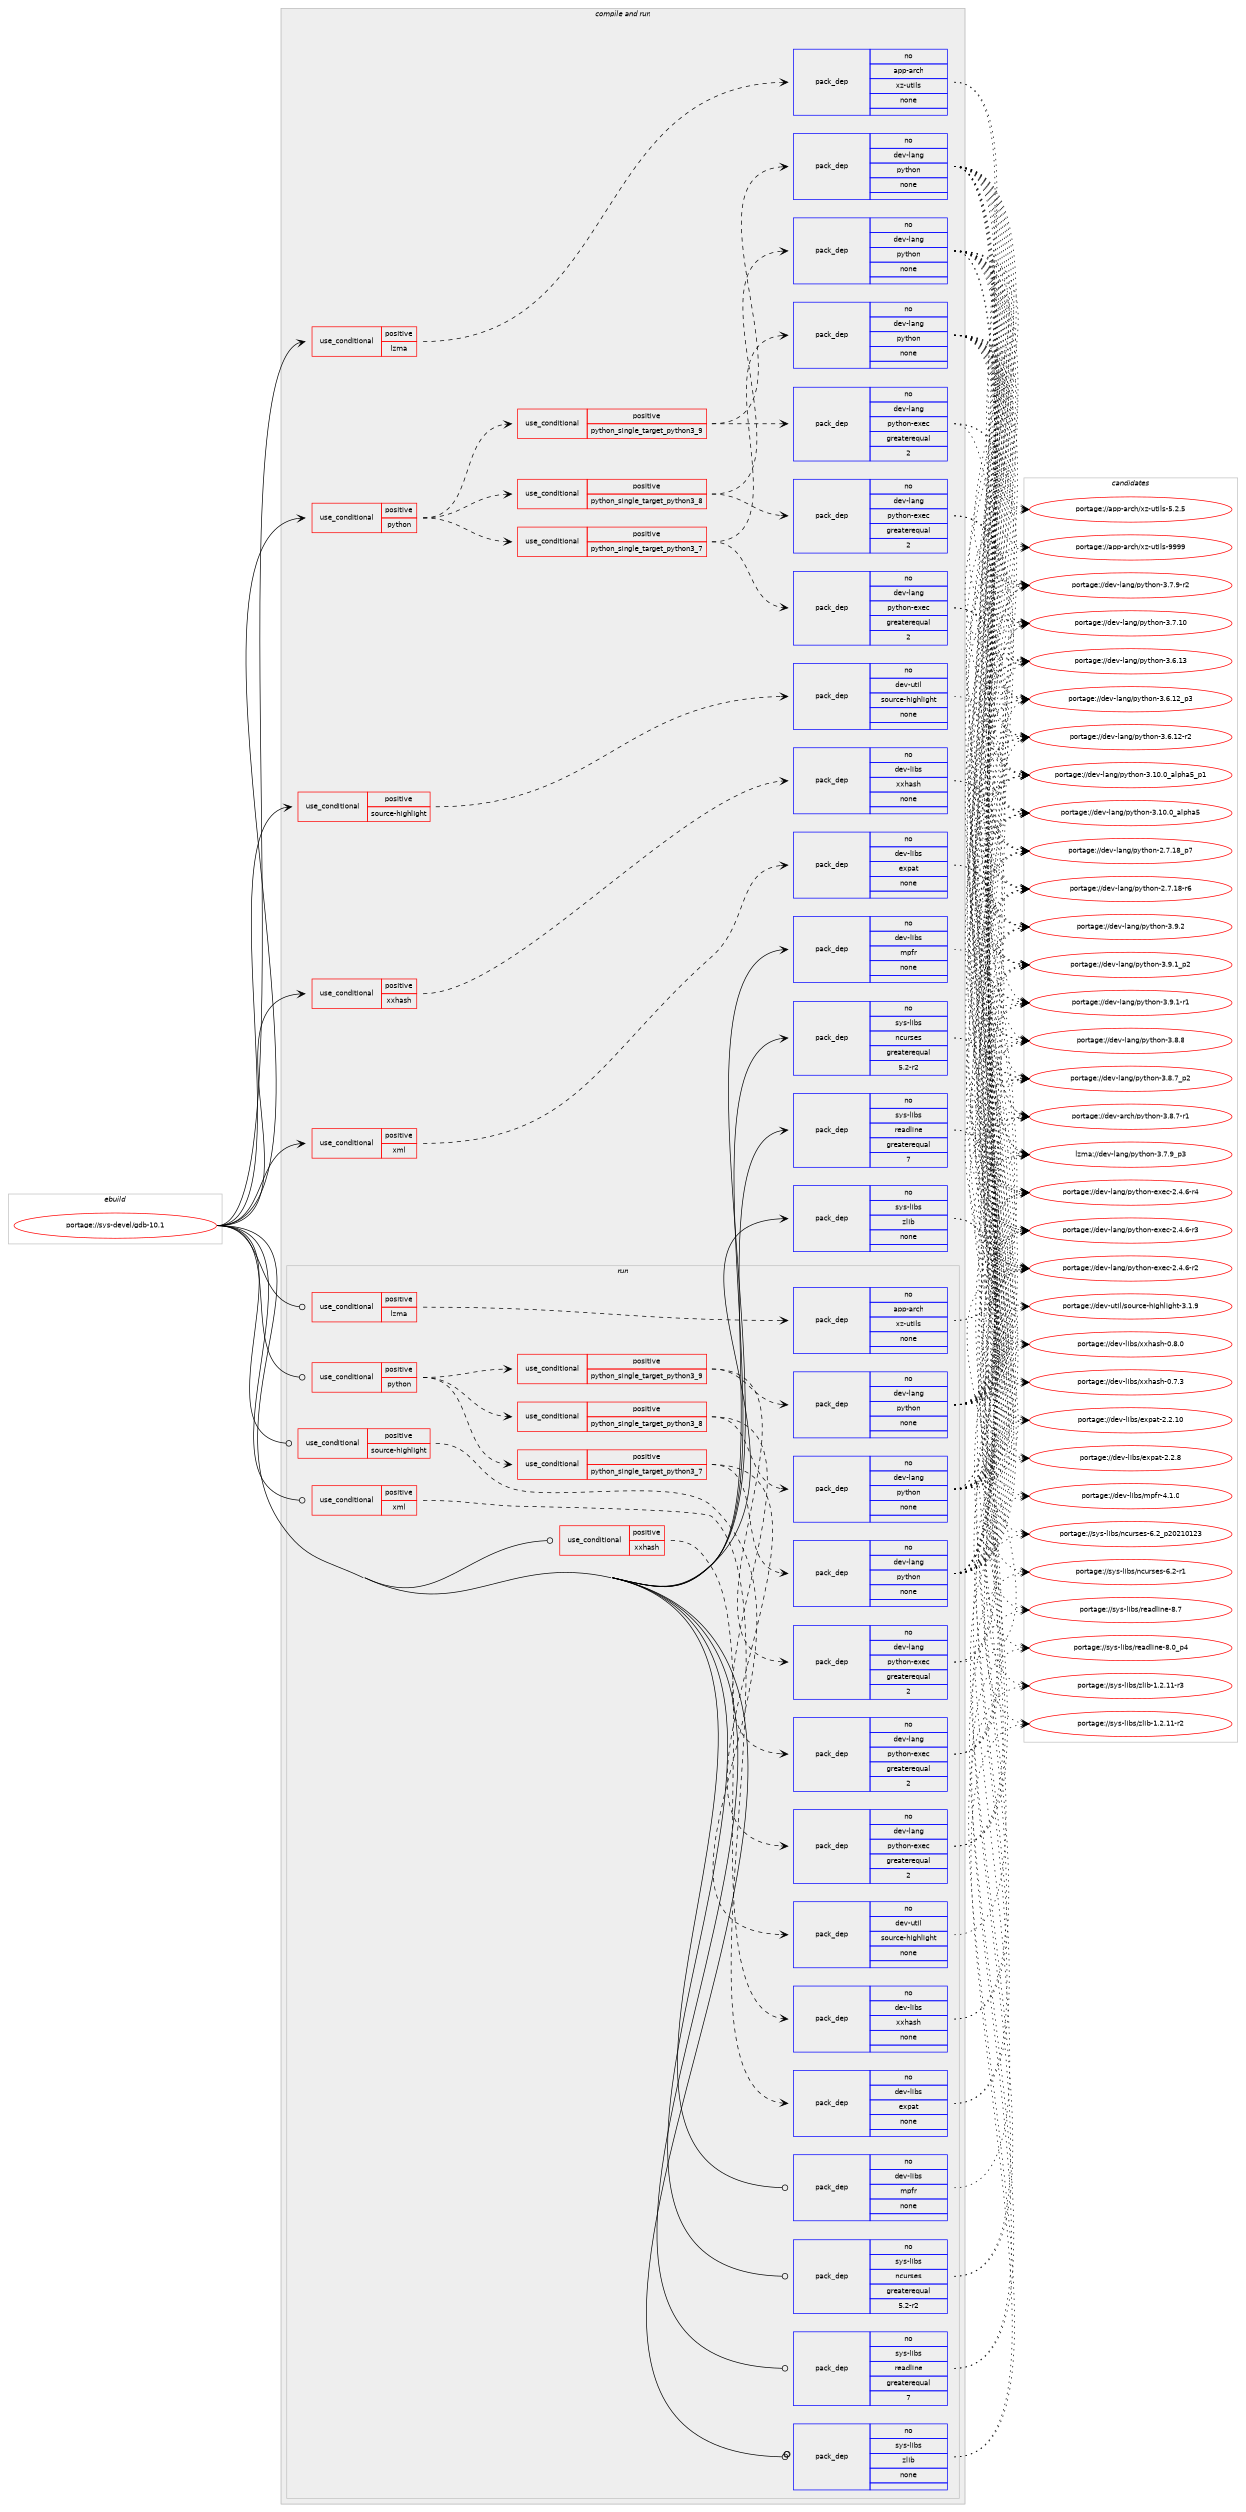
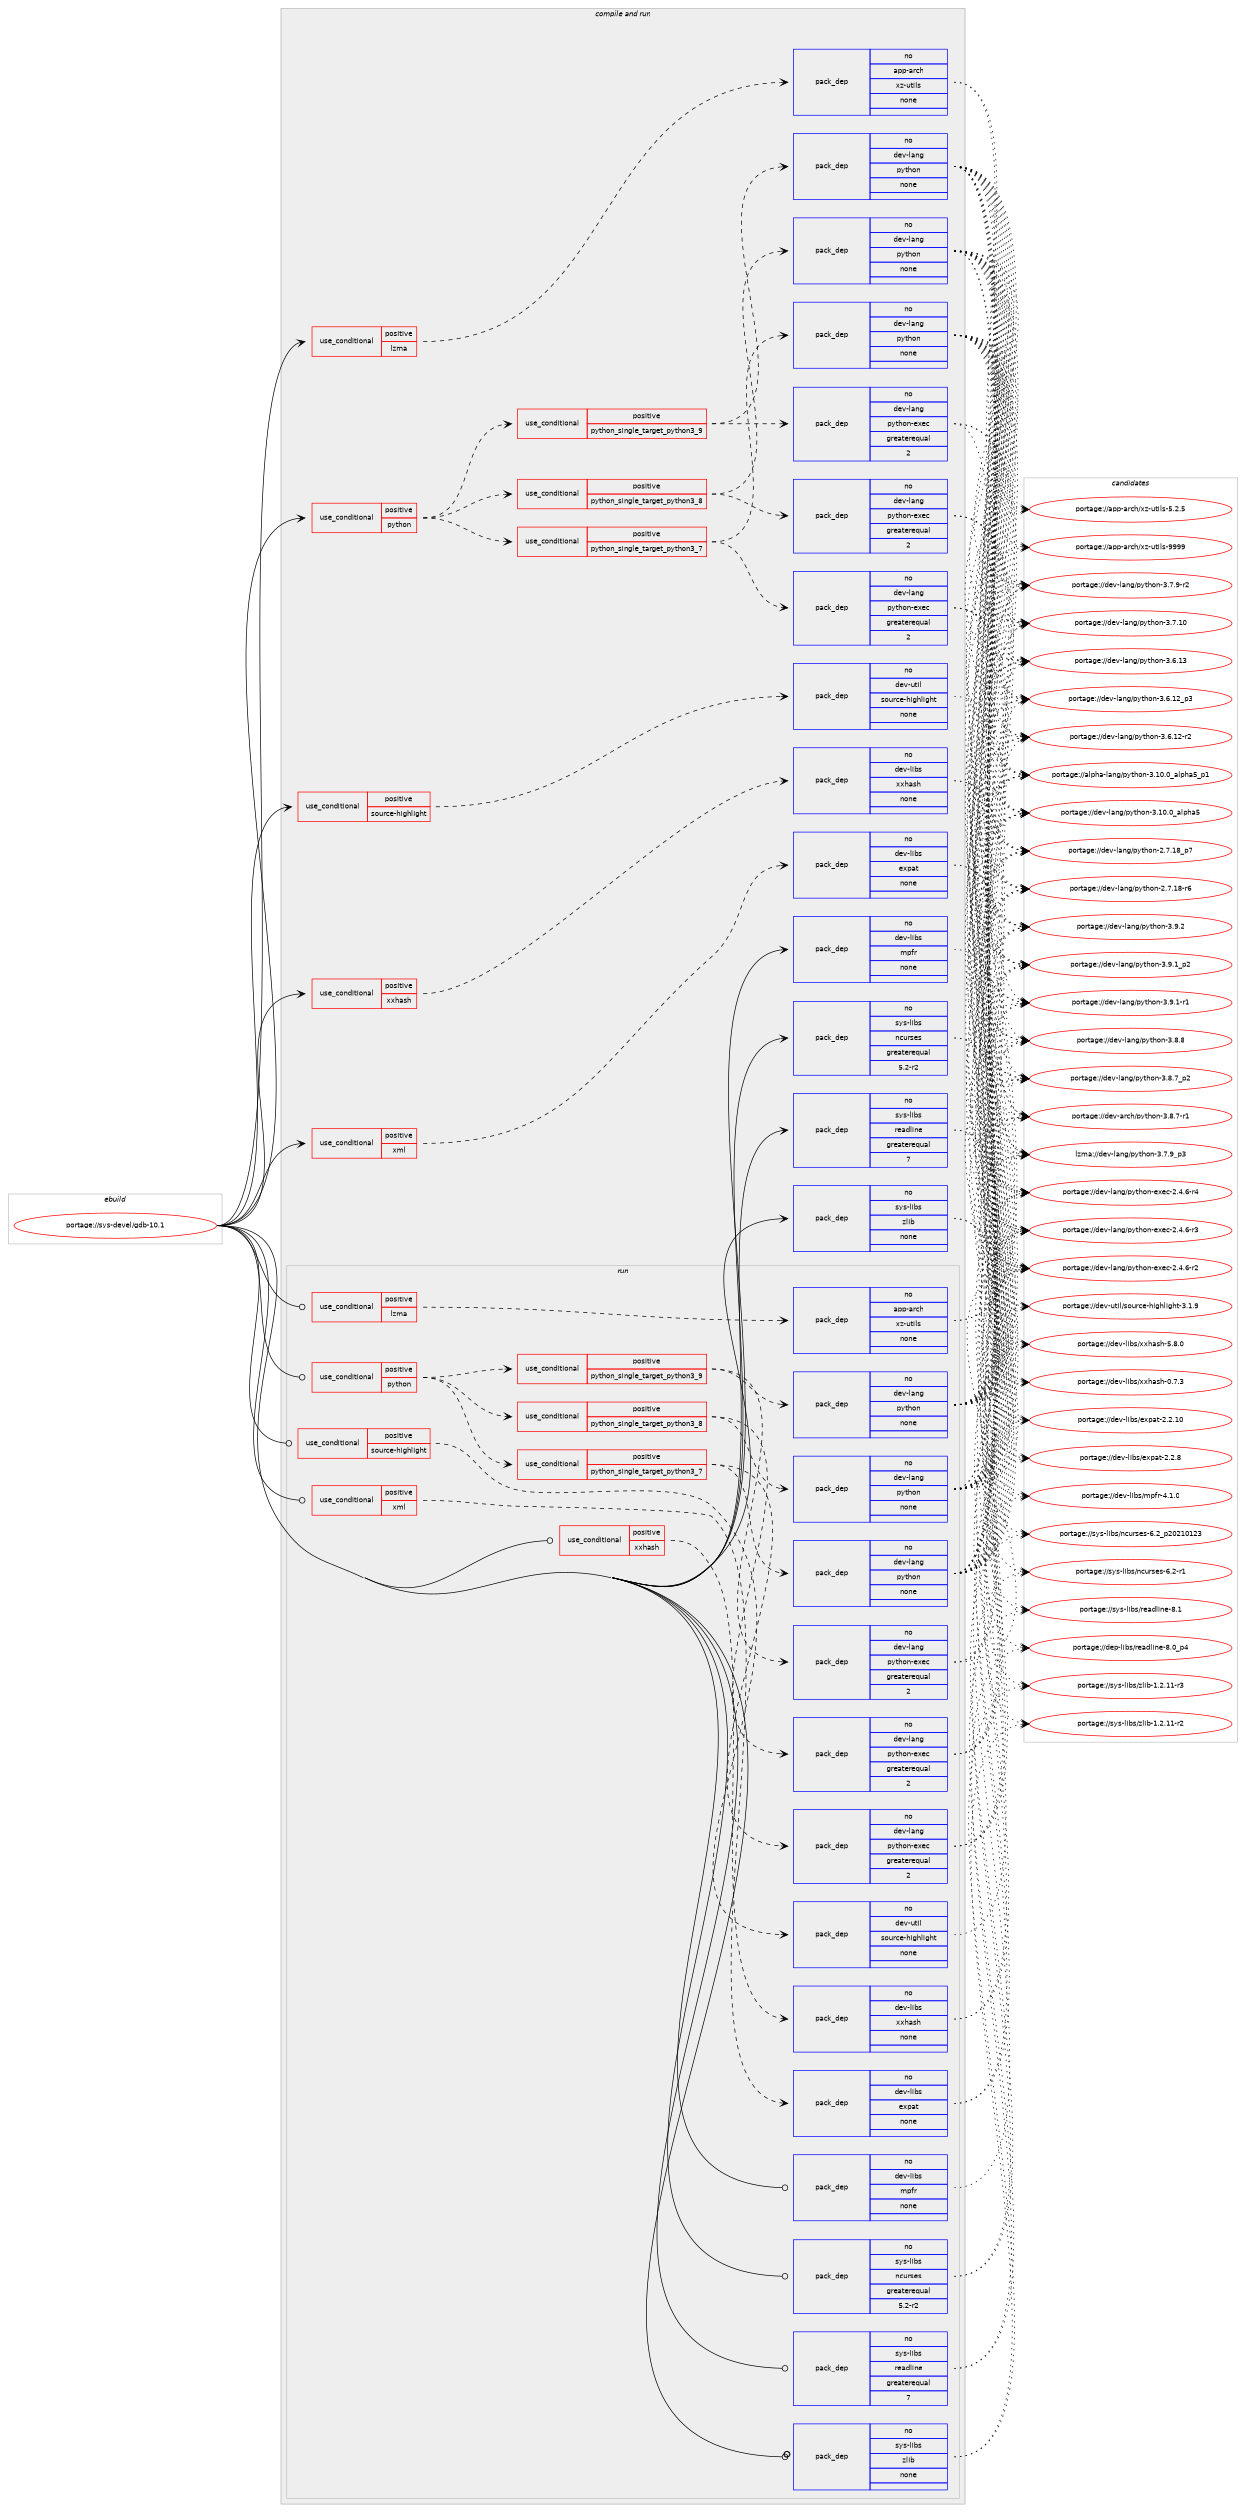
node "portage://dev-lang/python-3.10.0_alpha5_p1": label "portage://dev-lang/python-3.10.0_alpha5_p1" -> "portage://alpha-lang/python-3.10.0_alpha5_p1"
node "portage://dev-libs/xxhash-0.8.0": label "portage://dev-libs/xxhash-0.8.0" -> "portage://dev-libs/xxhash-5.8.0"
node "portage://sys-libs/readline-8.7": label "portage://sys-libs/readline-8.7" -> "portage://sys-libs/readline-8.1"
node "portage://sys-libs/readline-8.0_p4": label "portage://sys-libs/readline-8.0_p4" -> "portage://dep-libs/readline-8.0_p4"
